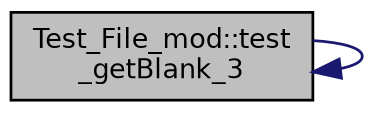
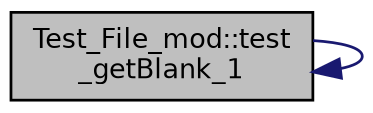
node "Test_File_mod::test _getBlank_3": label "Test_File_mod::test _getBlank_3" -> "Test_File_mod::test _getBlank_1"
